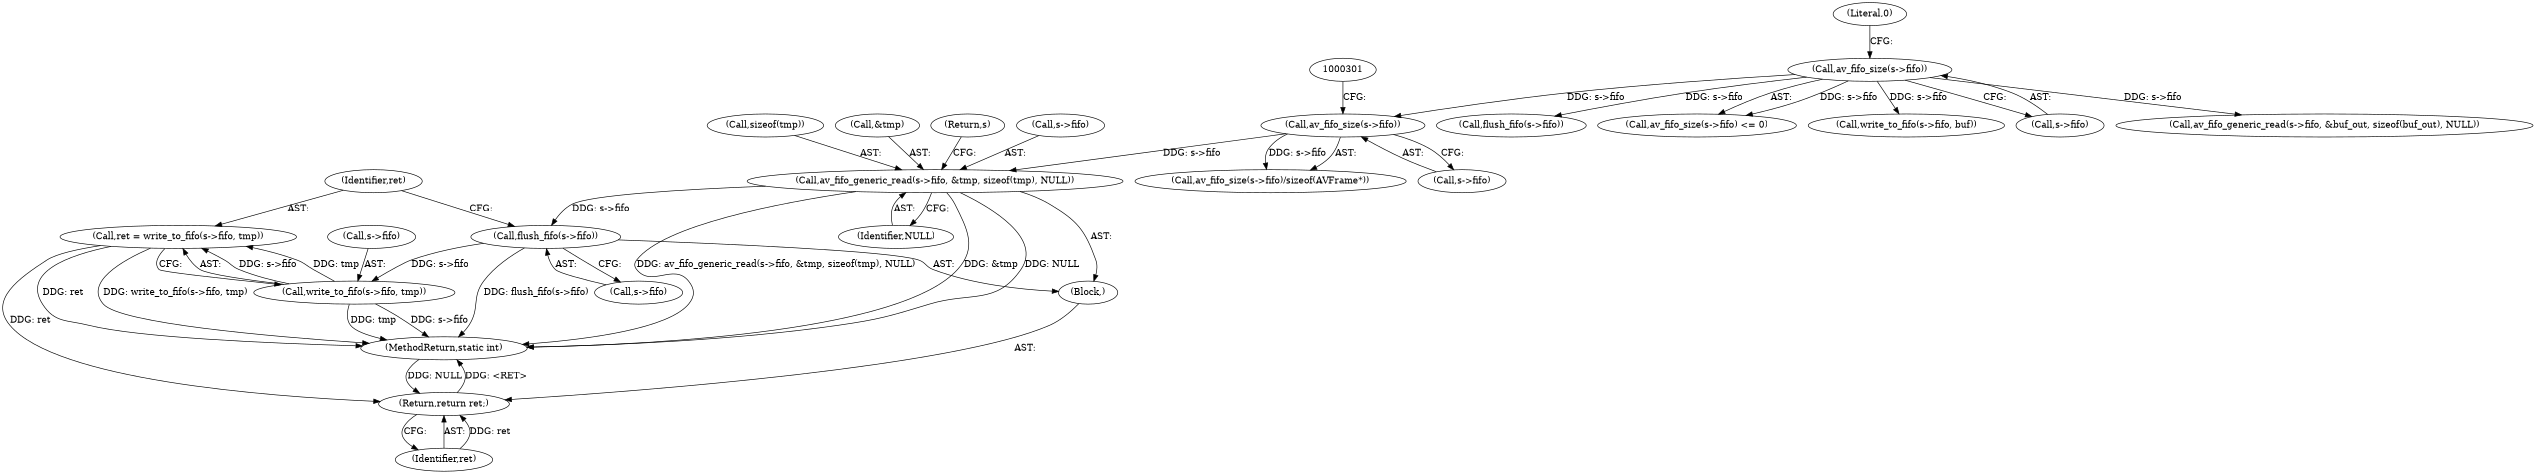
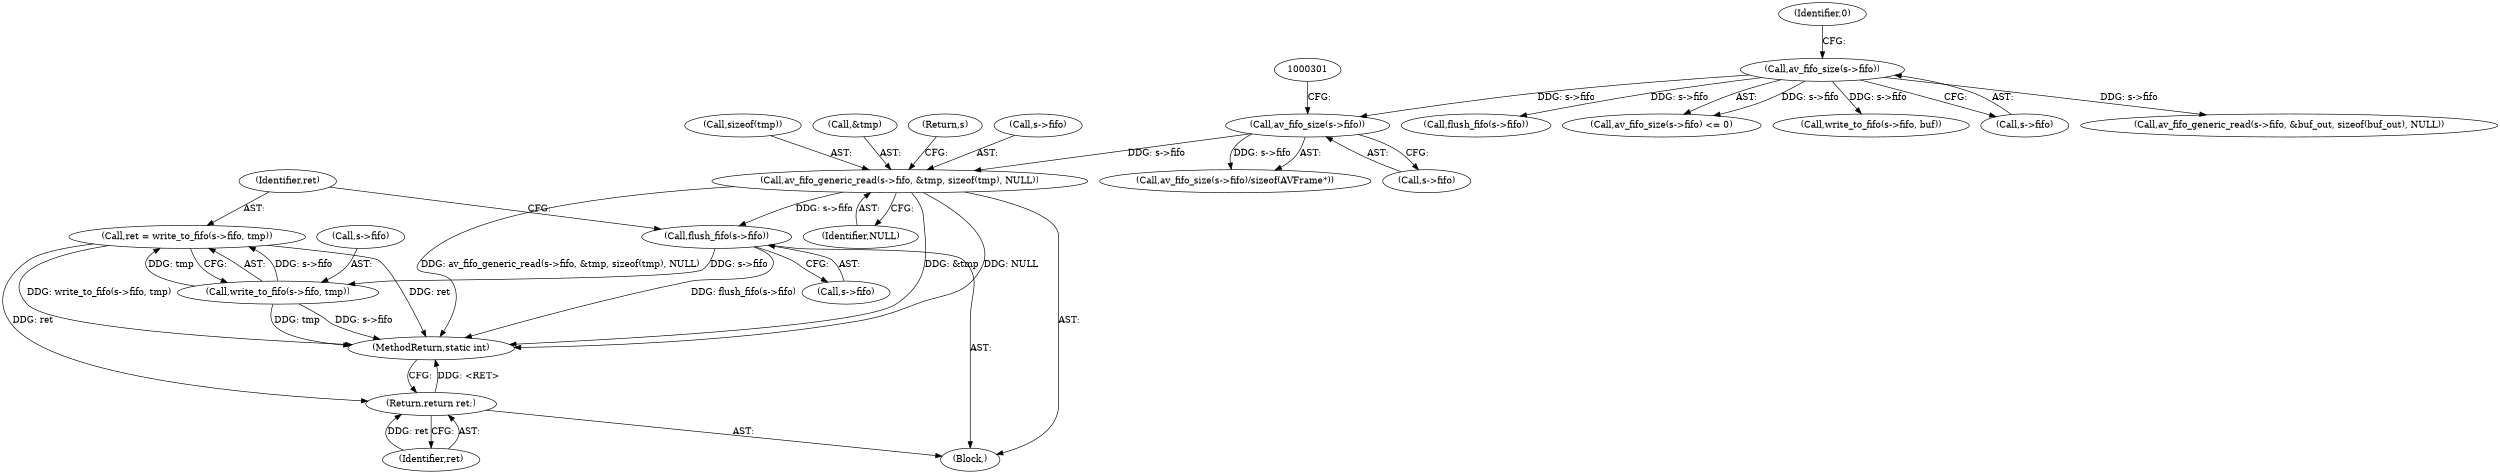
node "(Literal,0)": label "(Literal,0)" -> "(Identifier,0)"
edge "(Block,)" -> "(Return,return ret;)": reversed
edge "(MethodReturn,static int)" -> "(Return,return ret;)": label "DDG: NULL" -> "CFG: "
